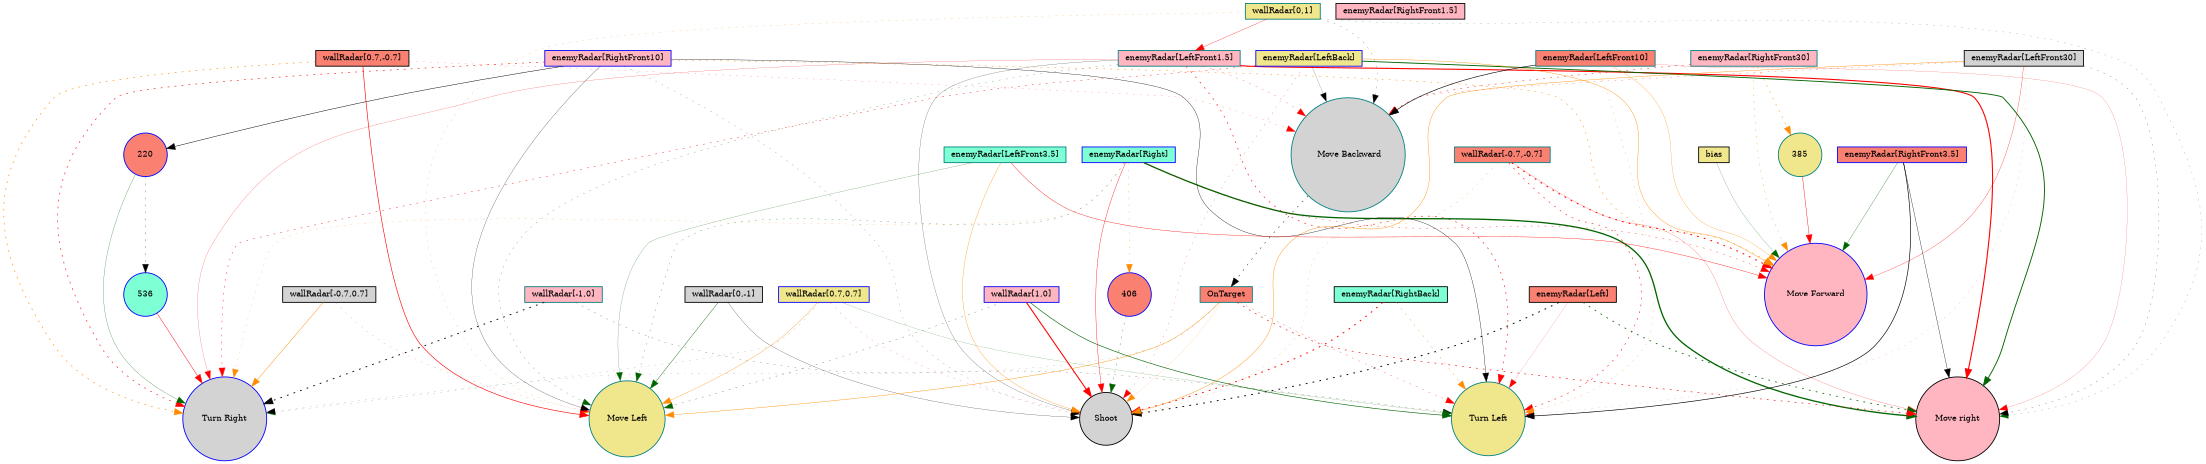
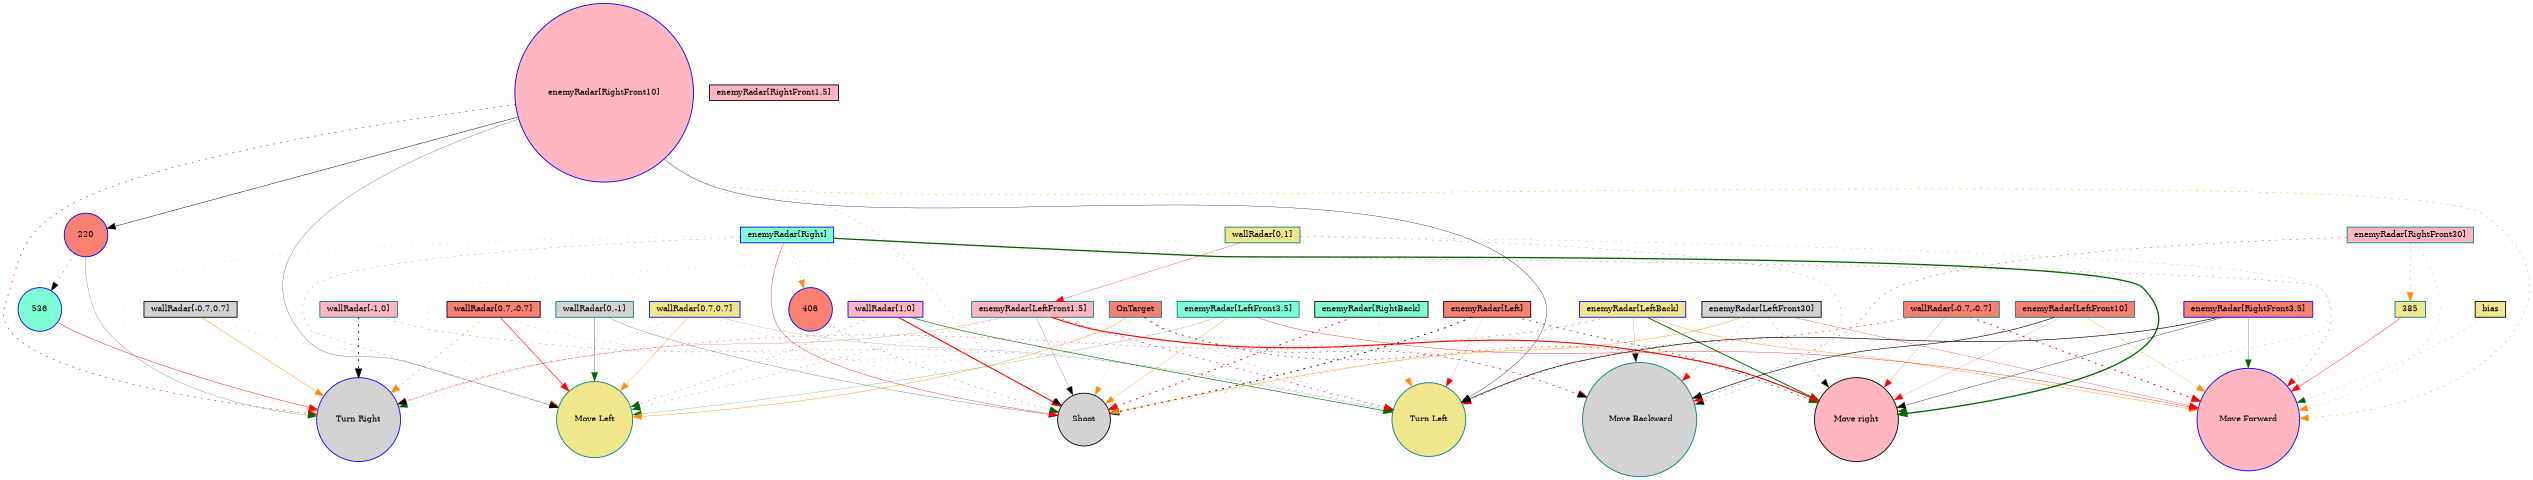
node "enemyRadar[RightFront10]": shape box -> circle
node "385": shape circle -> box
edge "bias" -> "Move Forward": style solid -> dotted
edge "Move Backward" -> "OnTarget": reversed
node "wallRadar[0,-1]": color black -> teal
